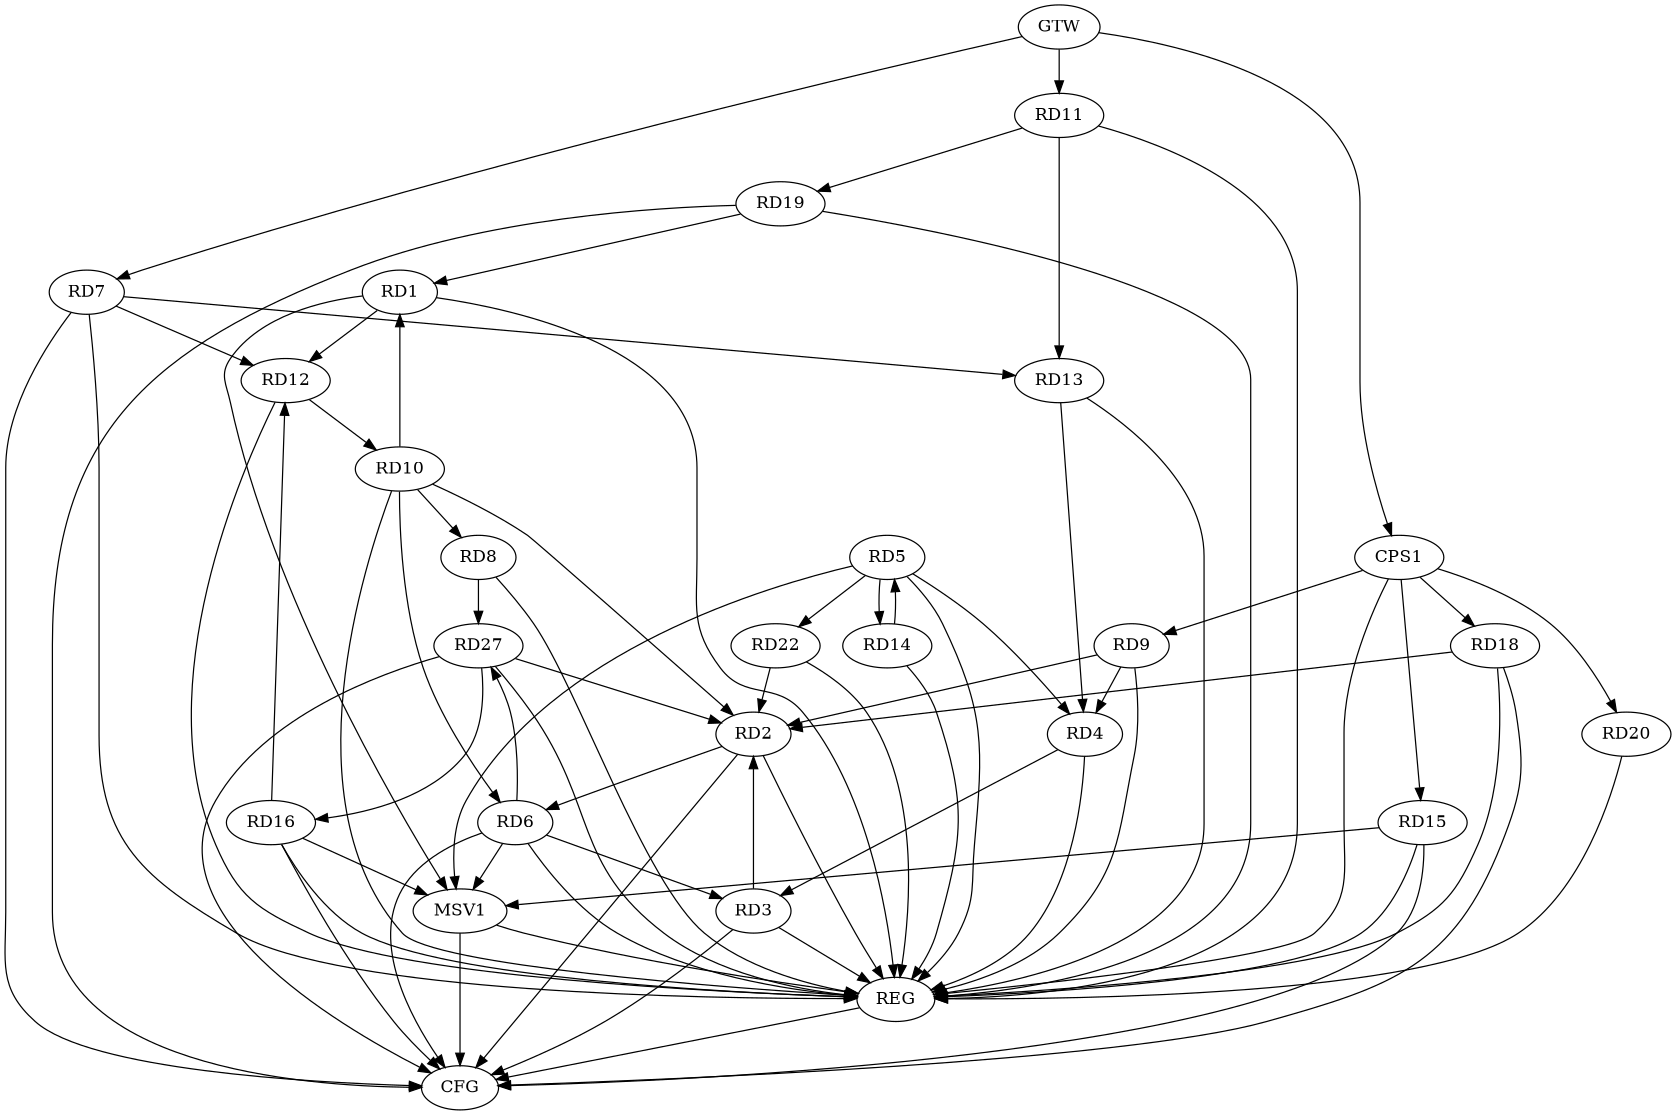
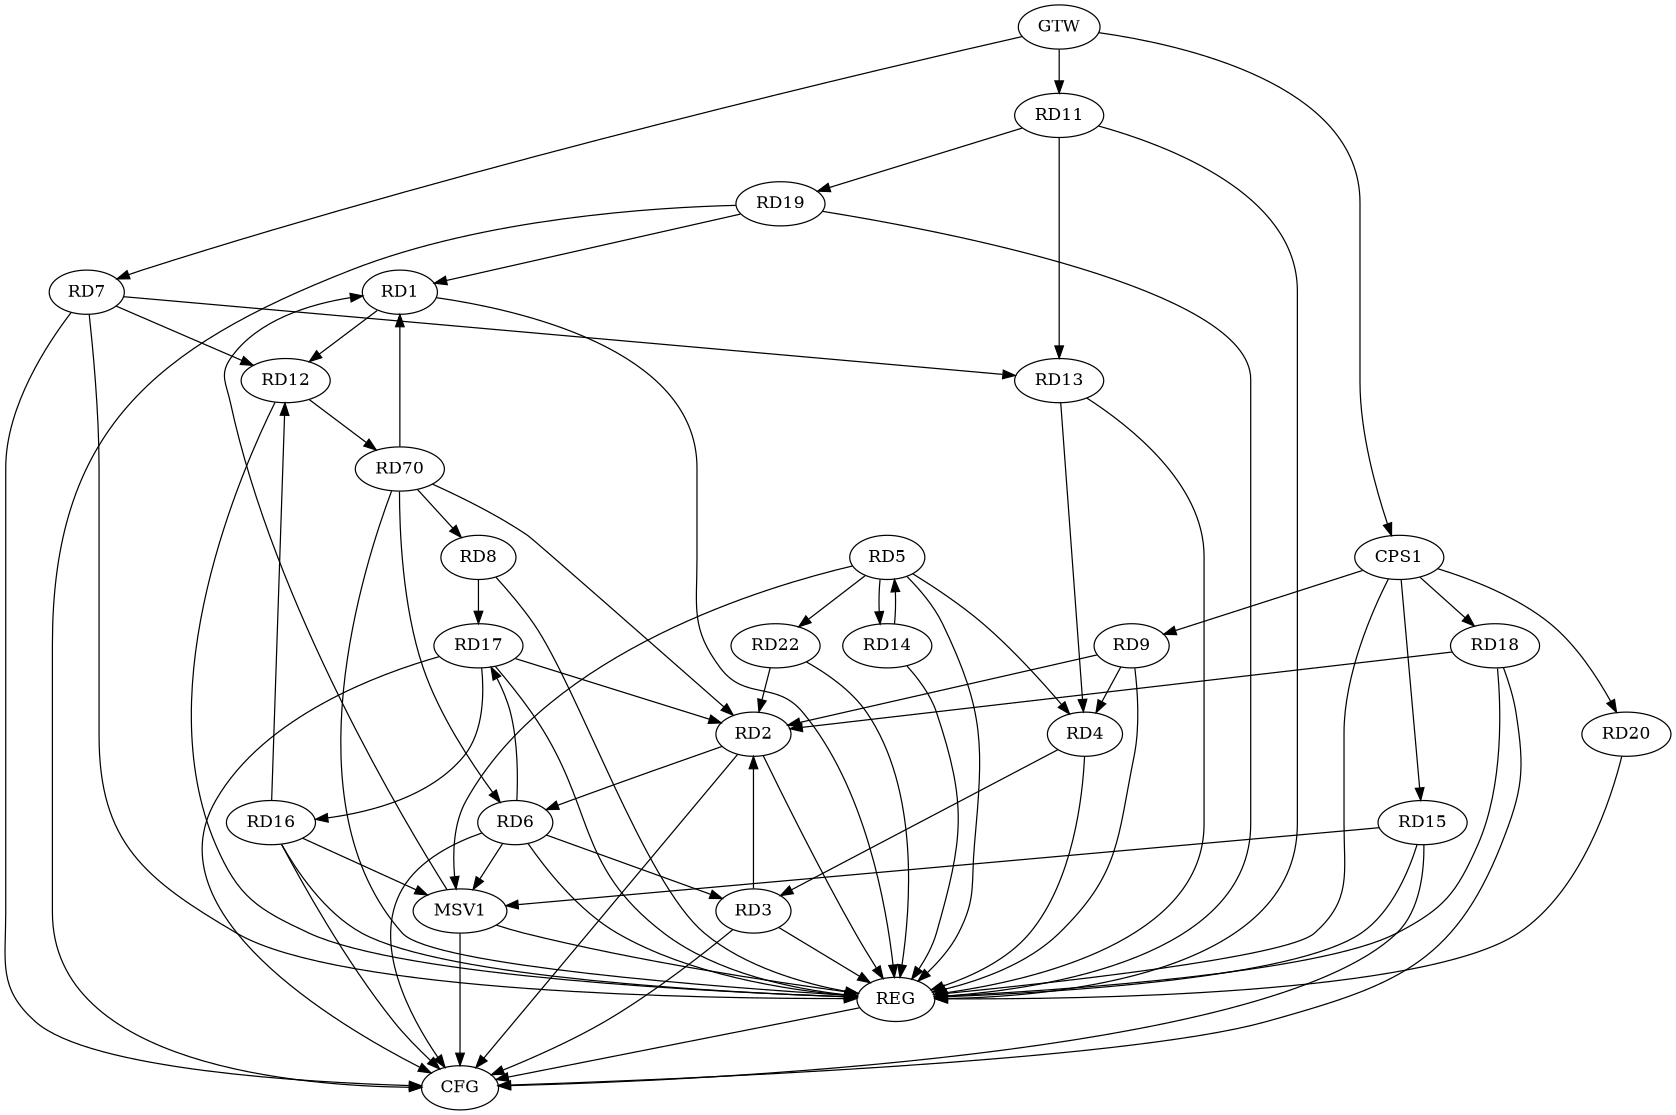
node "RD10": label "RD10" -> "RD70"
edge "RD1" -> "MSV1": reversed
node "RD27": label "RD27" -> "RD17"
